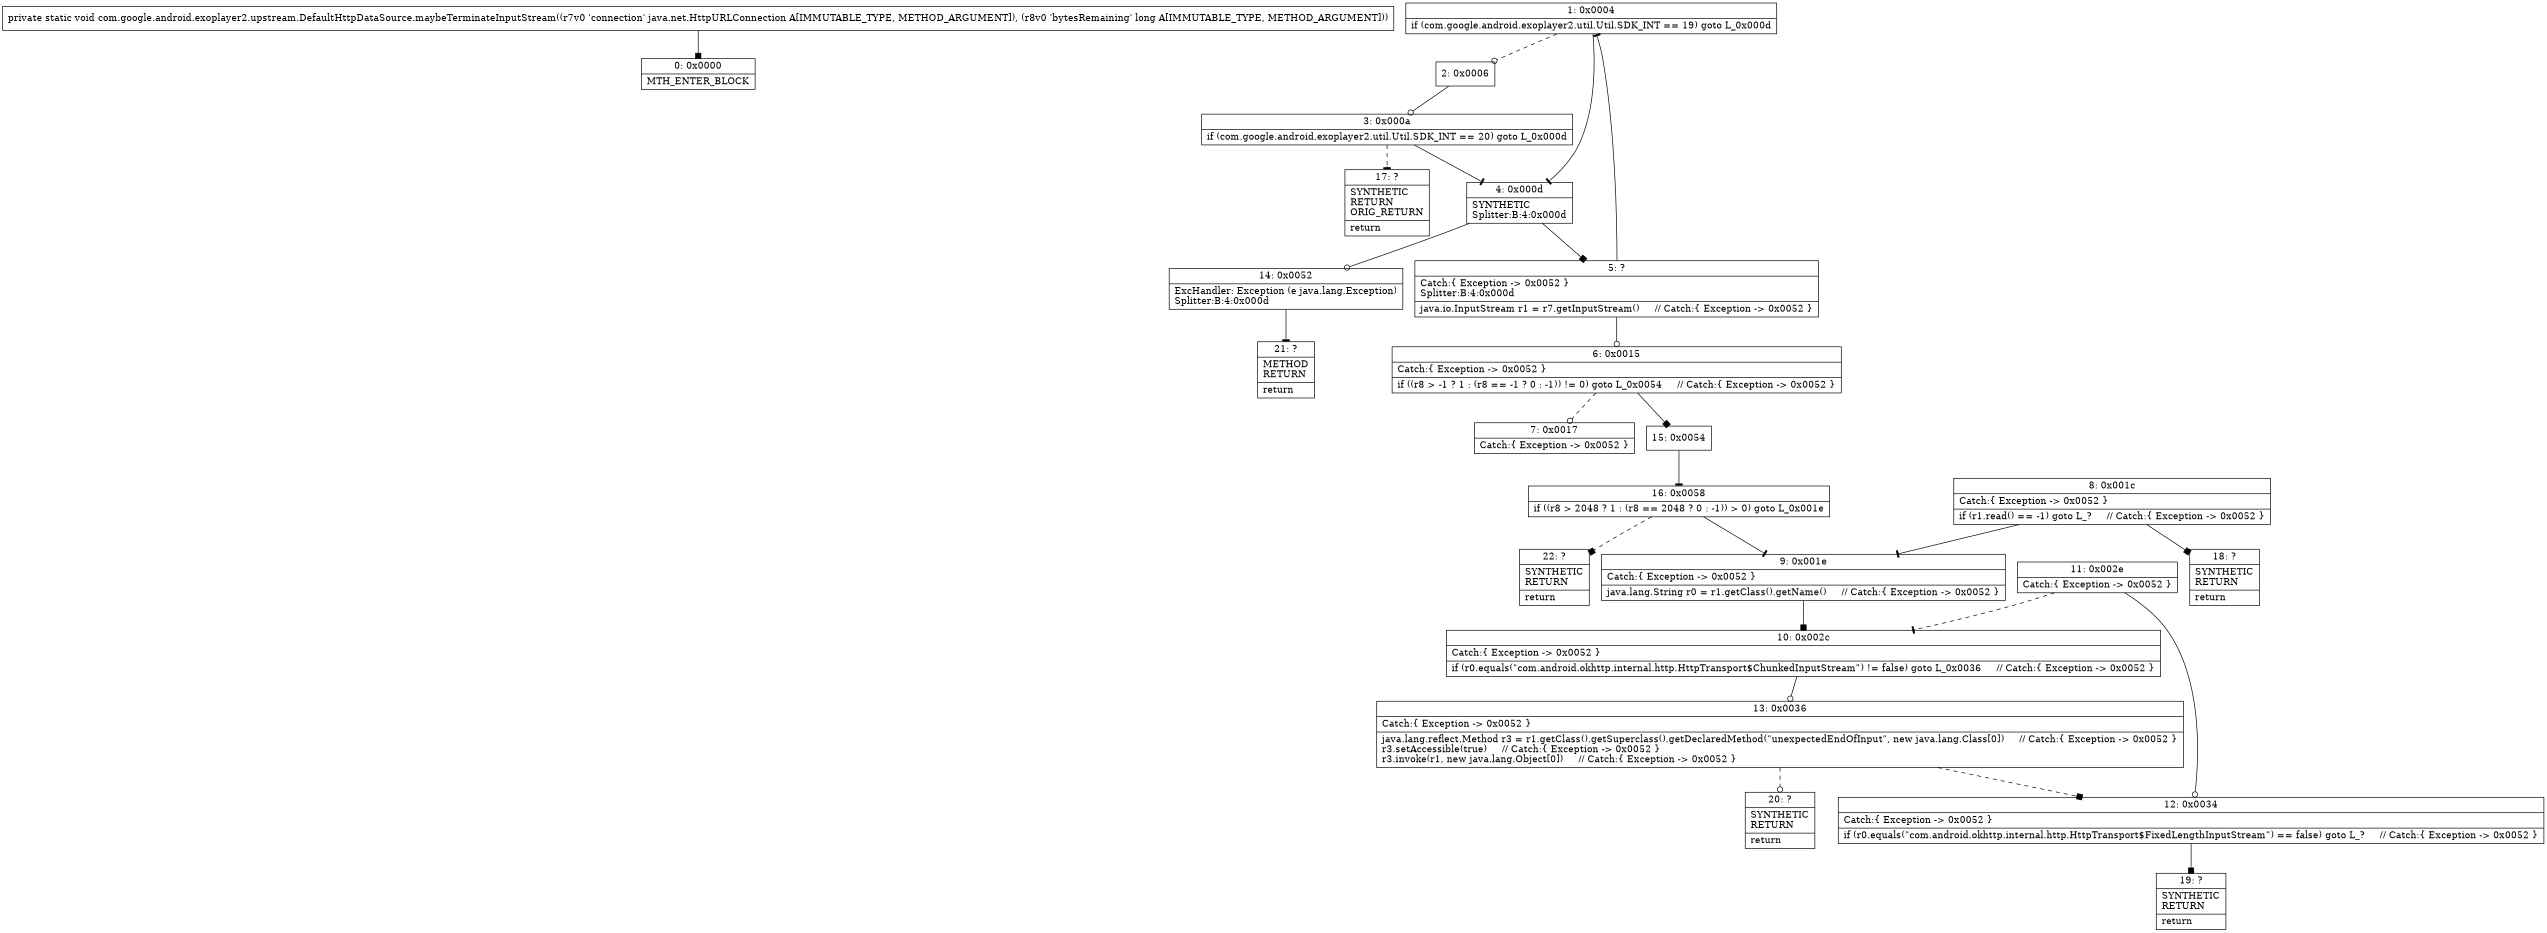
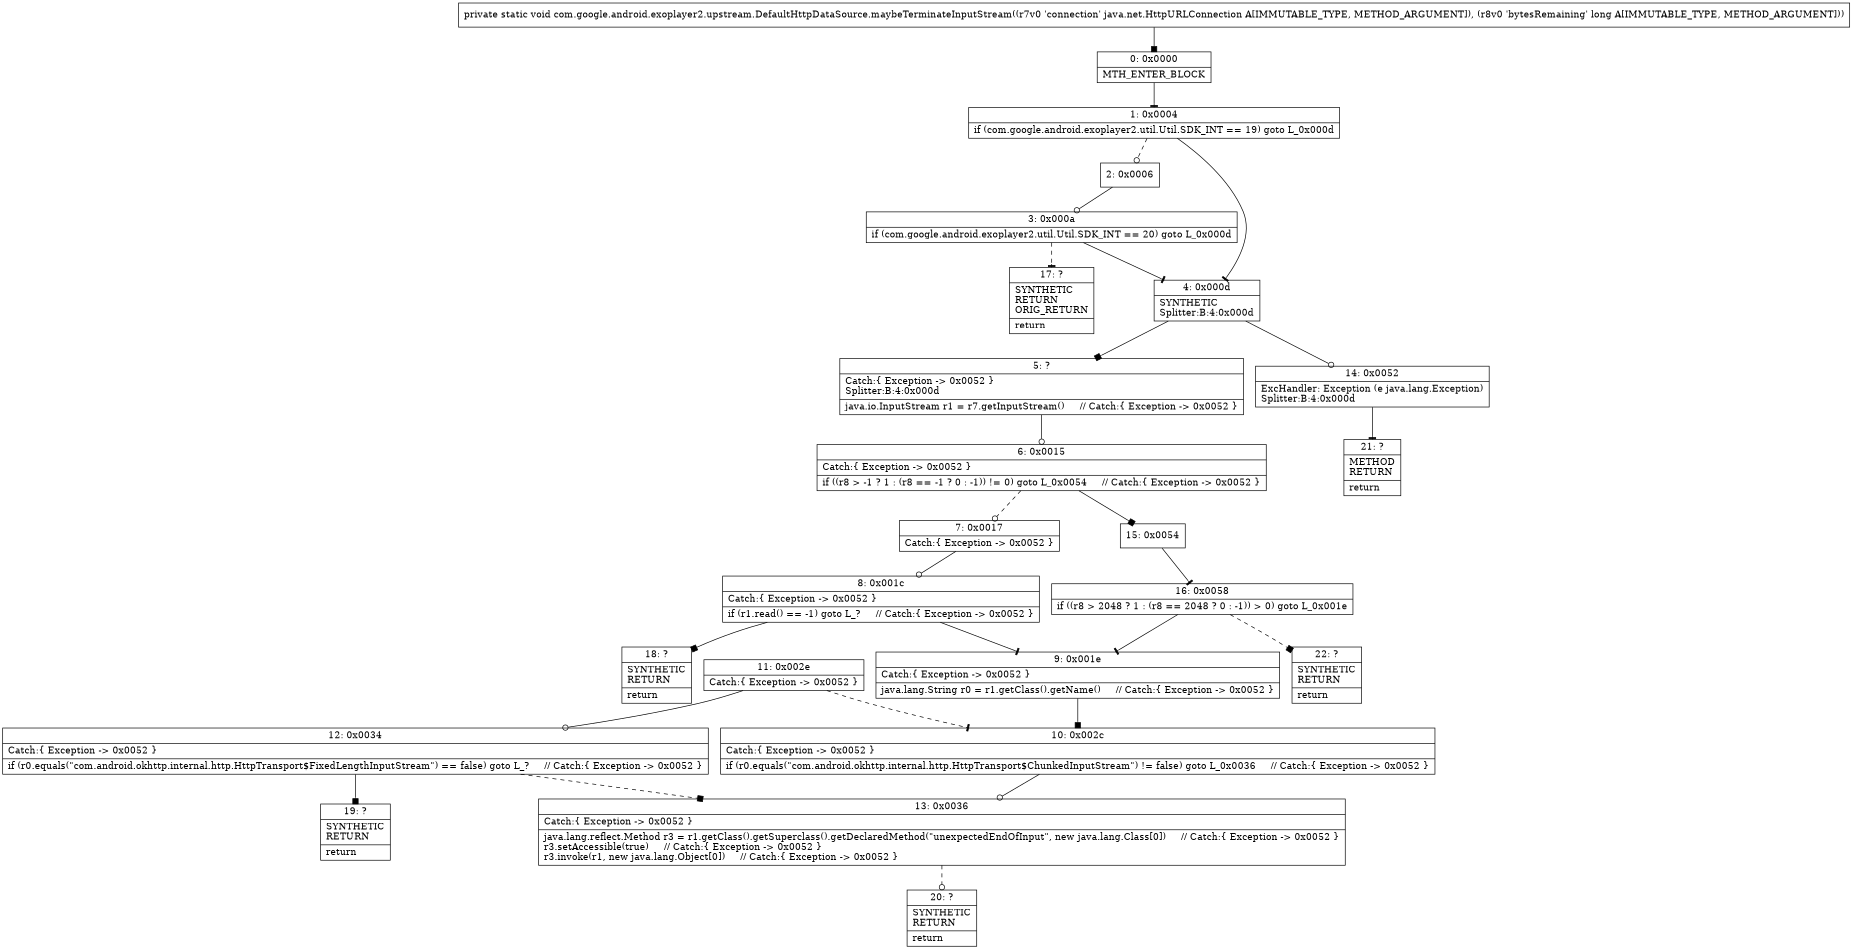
edge "5: ?" -> "1: 0x0004": now "0: 0x0000" -> "1: 0x0004"
edge "7: 0x0017" -> "8: 0x001c": added
edge "13: 0x0036" -> "12: 0x0034": reversed
